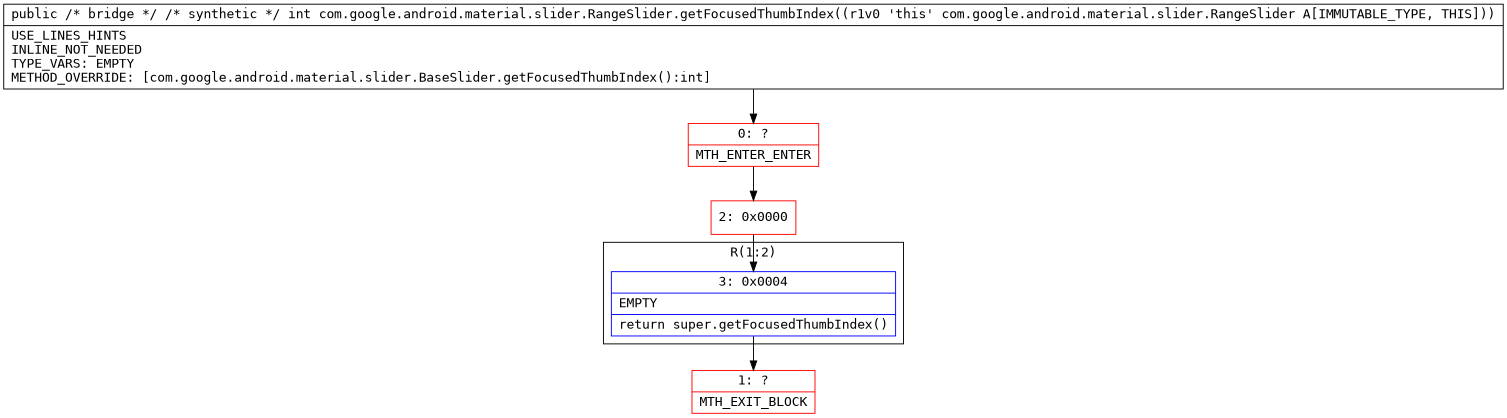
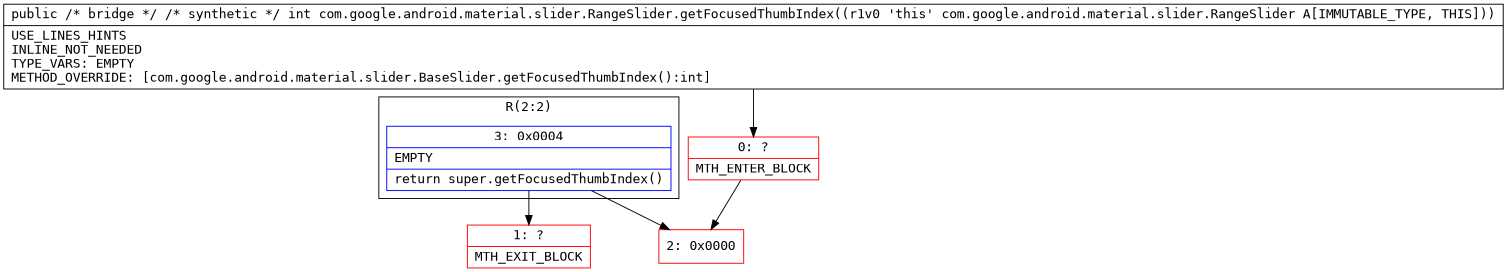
node "0: ?": text "MTH_ENTER_ENTER" -> "MTH_ENTER_BLOCK"
edge "2: 0x0000" -> "3: 0x0004": reversed
cluster "R(1:2)": label "R(1:2)" -> "R(2:2)"
